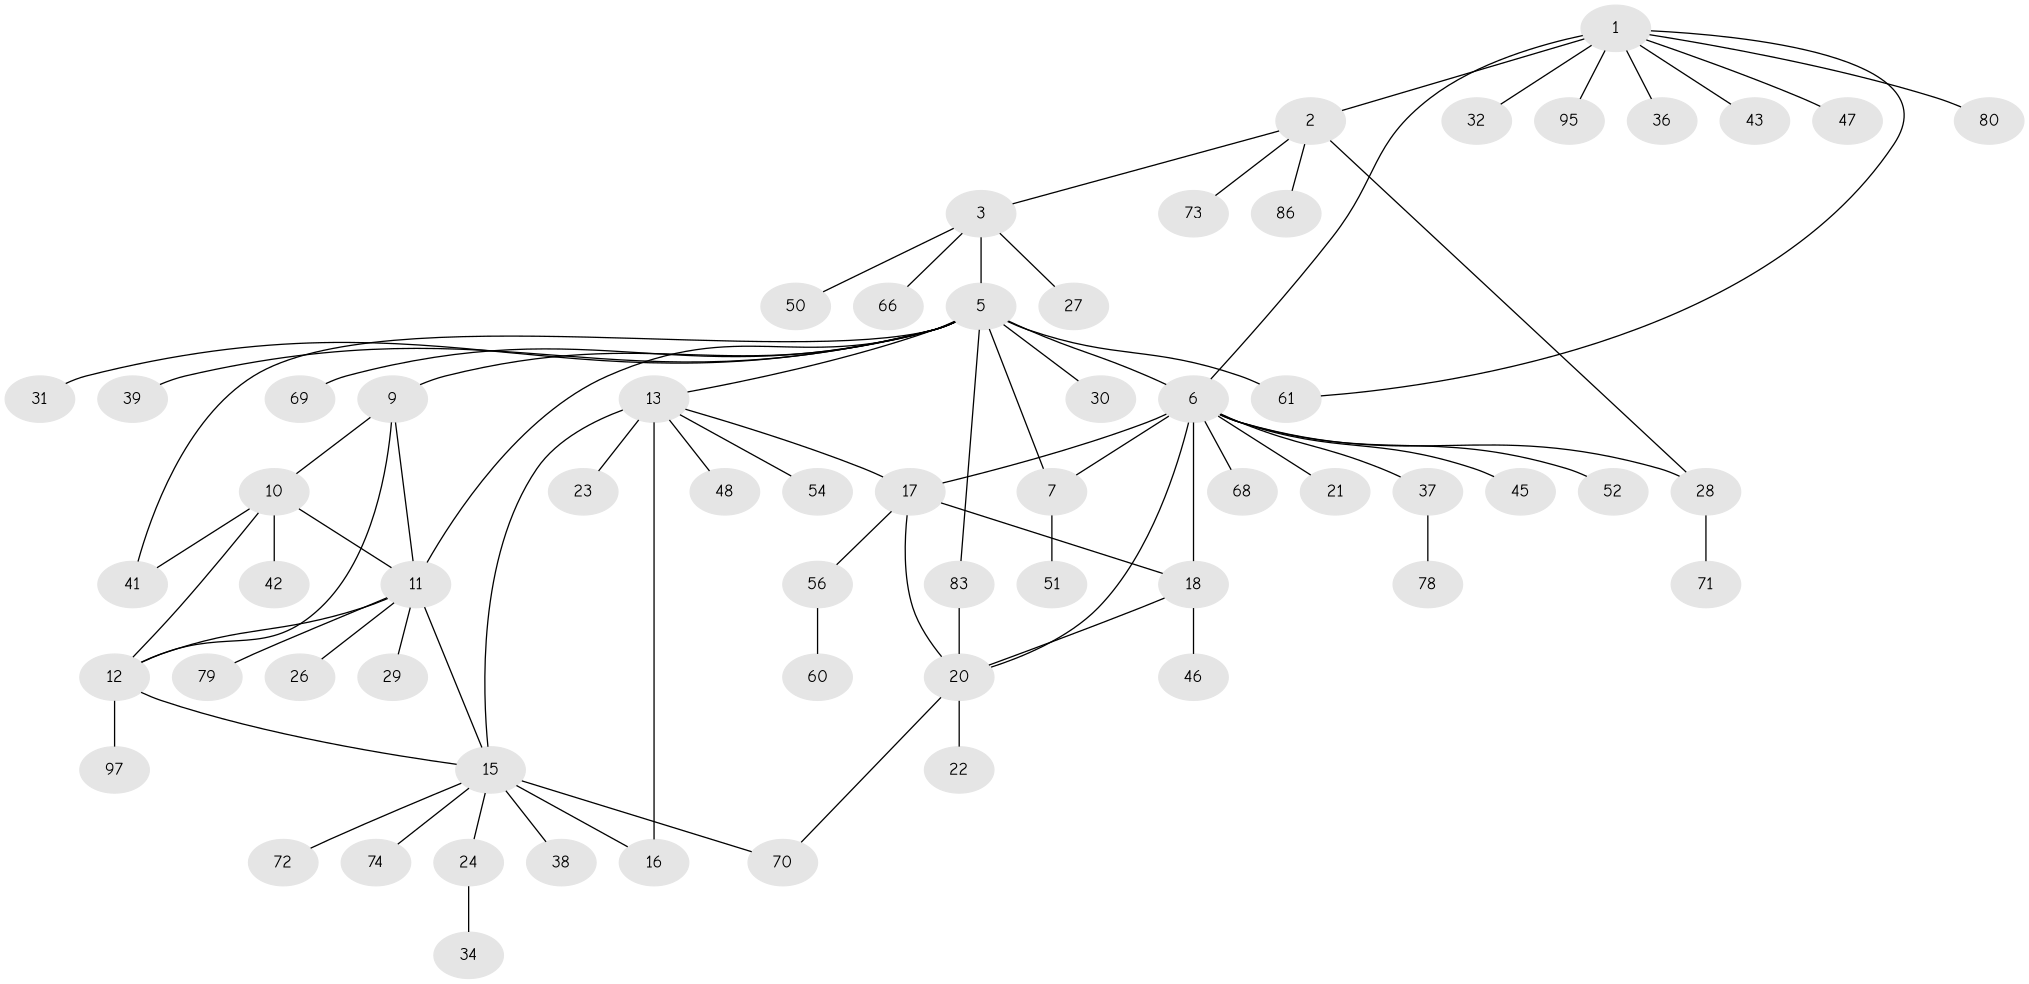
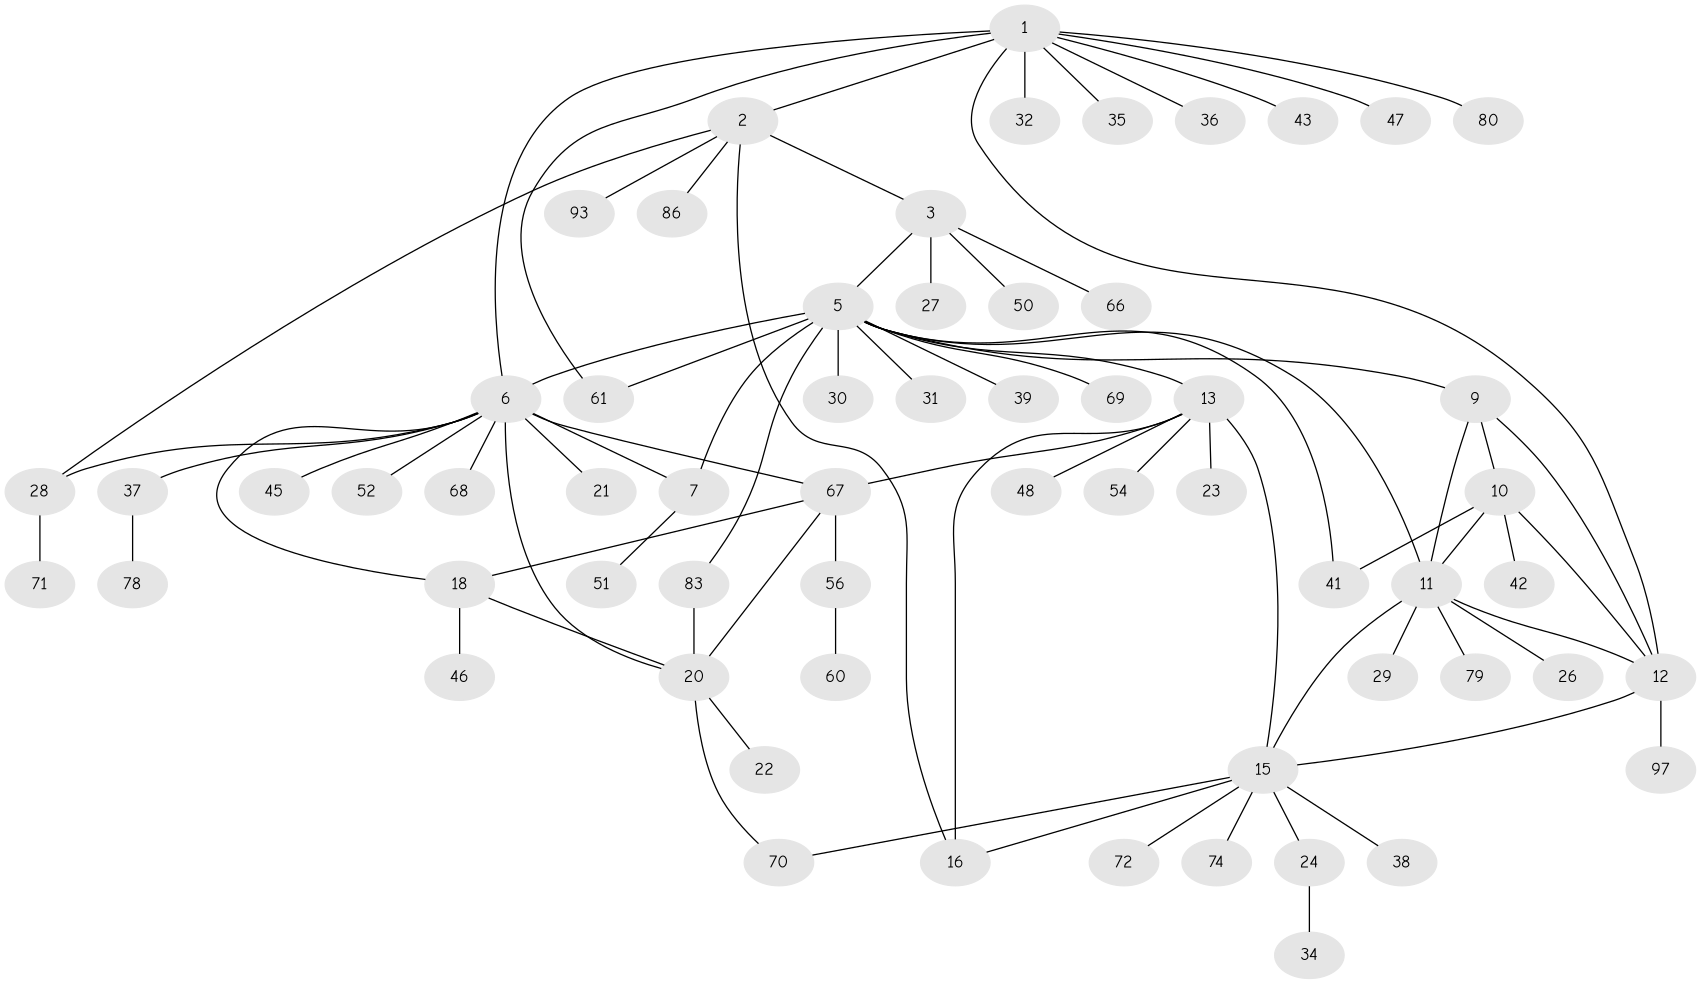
node "95": label "95" -> "35"
node "73": label "73" -> "93"
edge "1" -- "12": added
edge "2" -- "16": added
node "17": label "17" -> "67"
